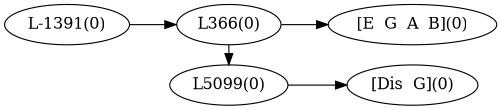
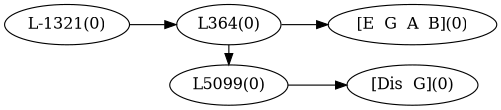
node "L-1391(0)": label "L-1391(0)" -> "L-1321(0)"
node "L366(0)": label "L366(0)" -> "L364(0)"
